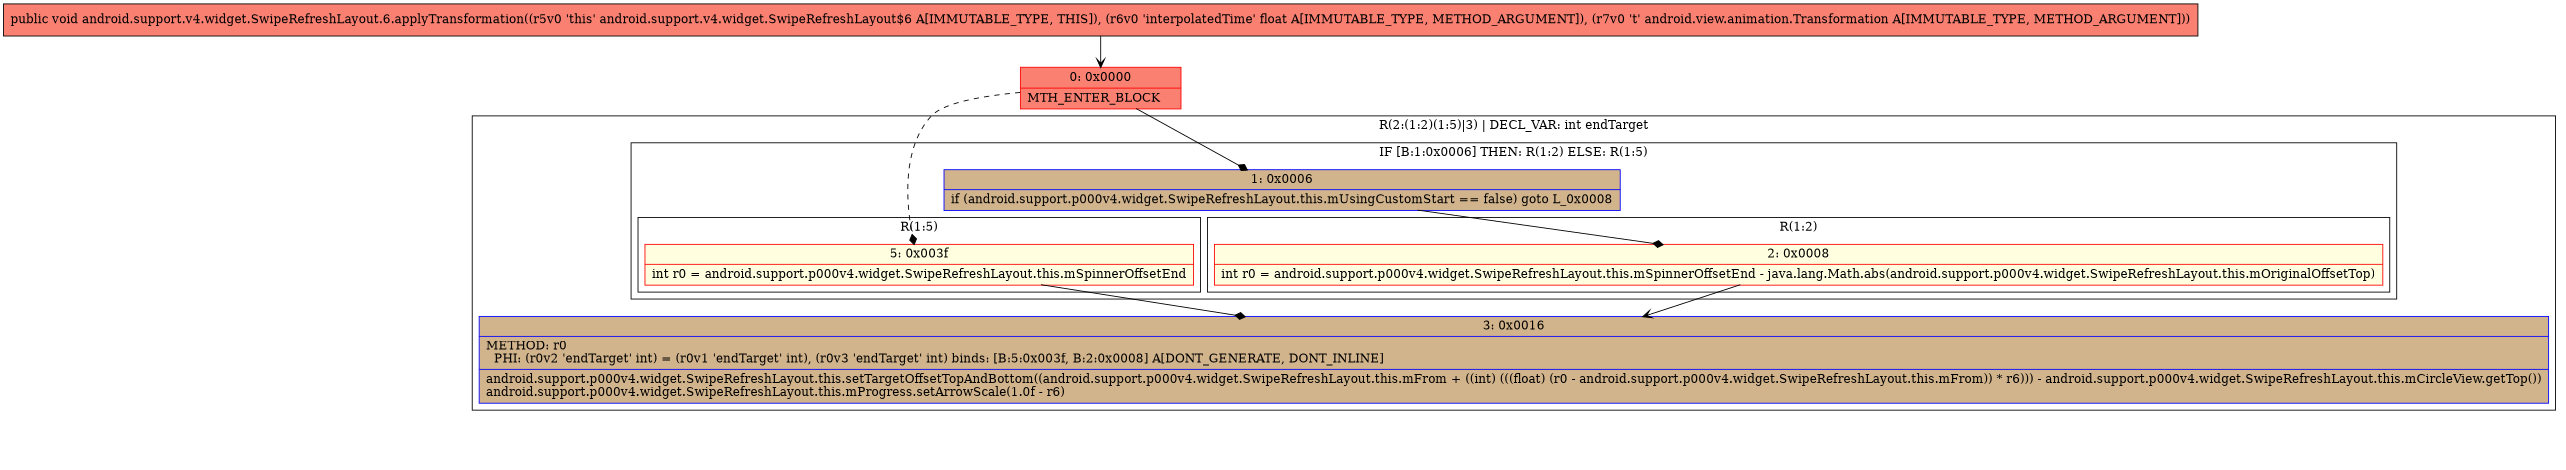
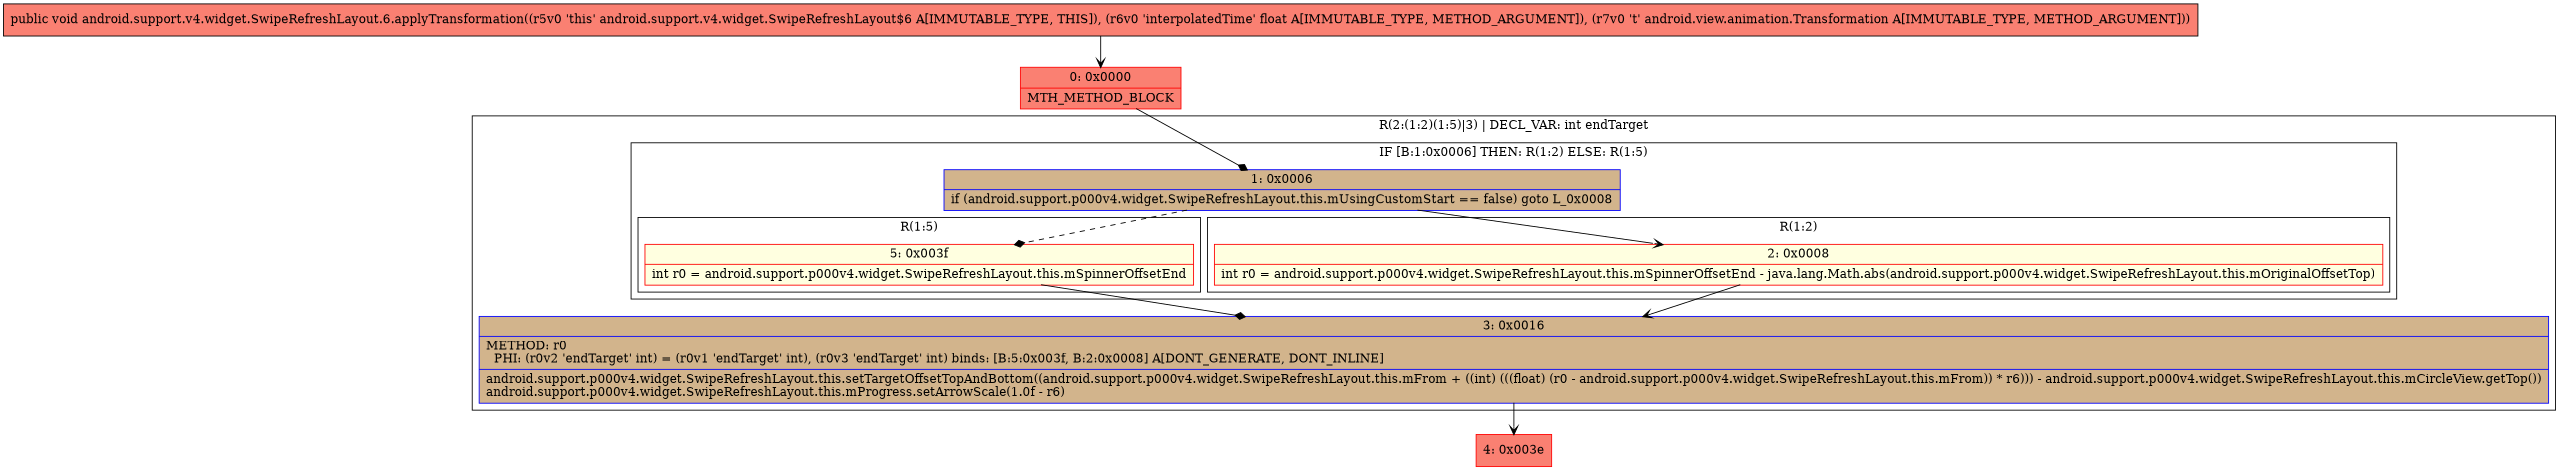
node "0: 0x0000": text "MTH_ENTER_BLOCK" -> "MTH_METHOD_BLOCK"
edge "0: 0x0000" -> "5: 0x003f": now "1: 0x0006" -> "5: 0x003f"
edge "1: 0x0006" -> "2: 0x0008": arrowhead diamond -> vee
node "4: 0x003e": added
